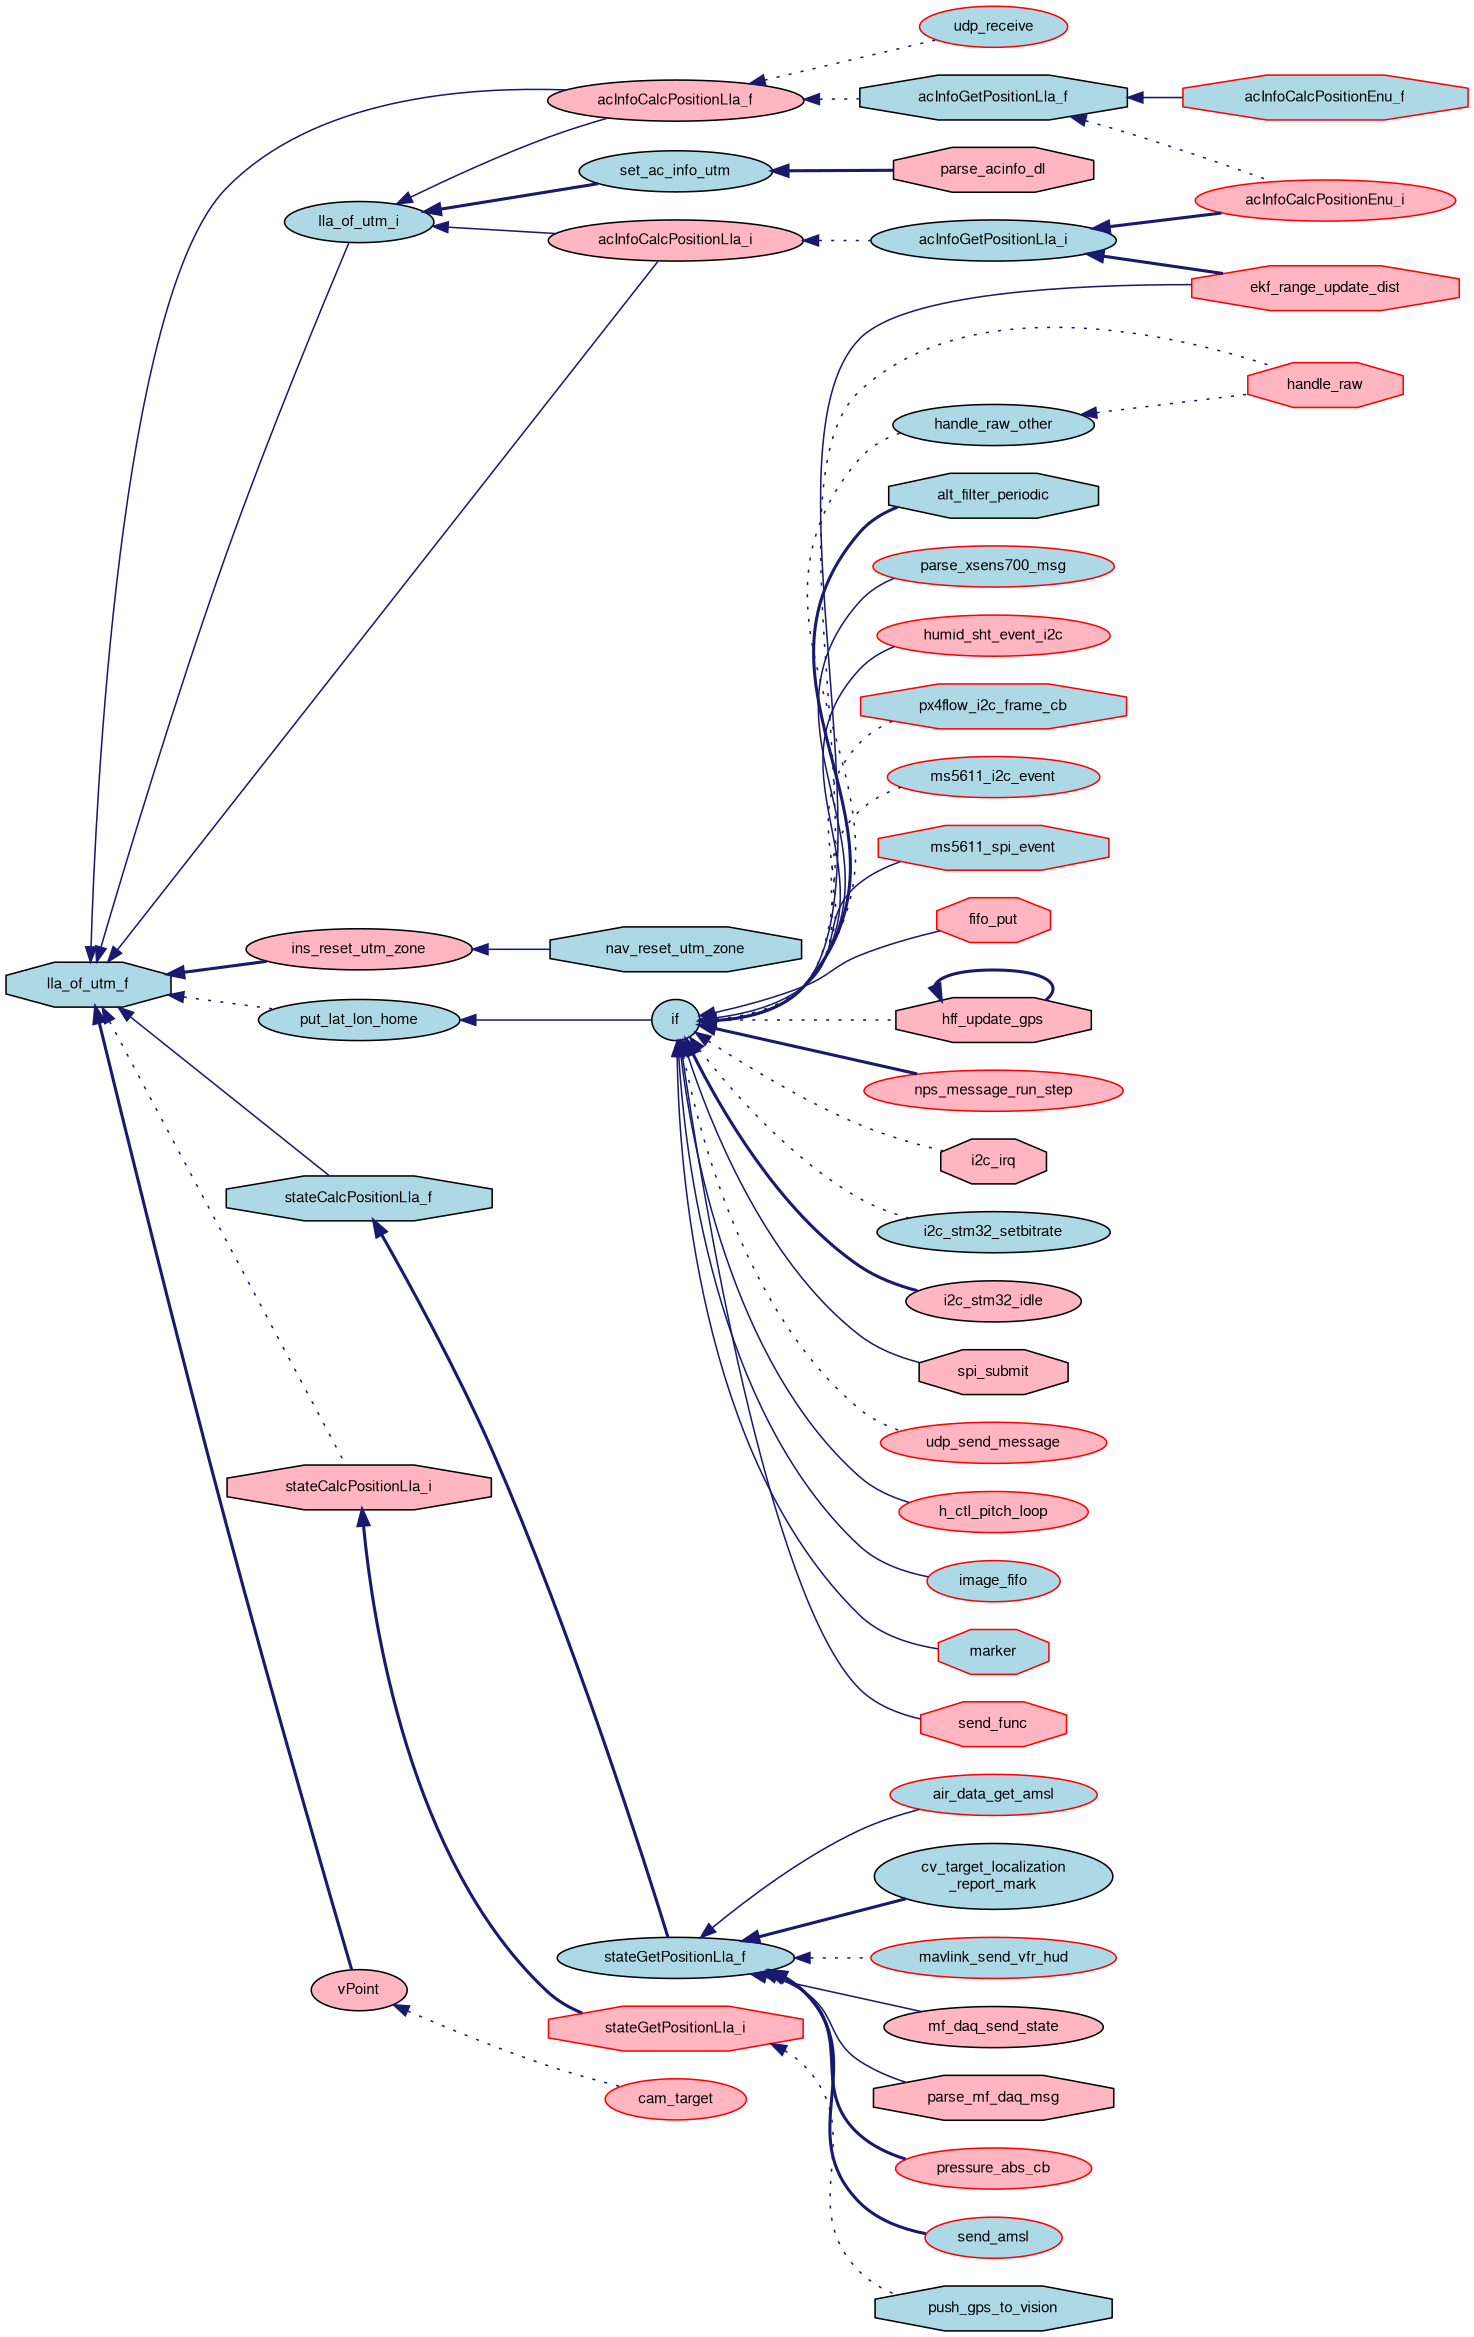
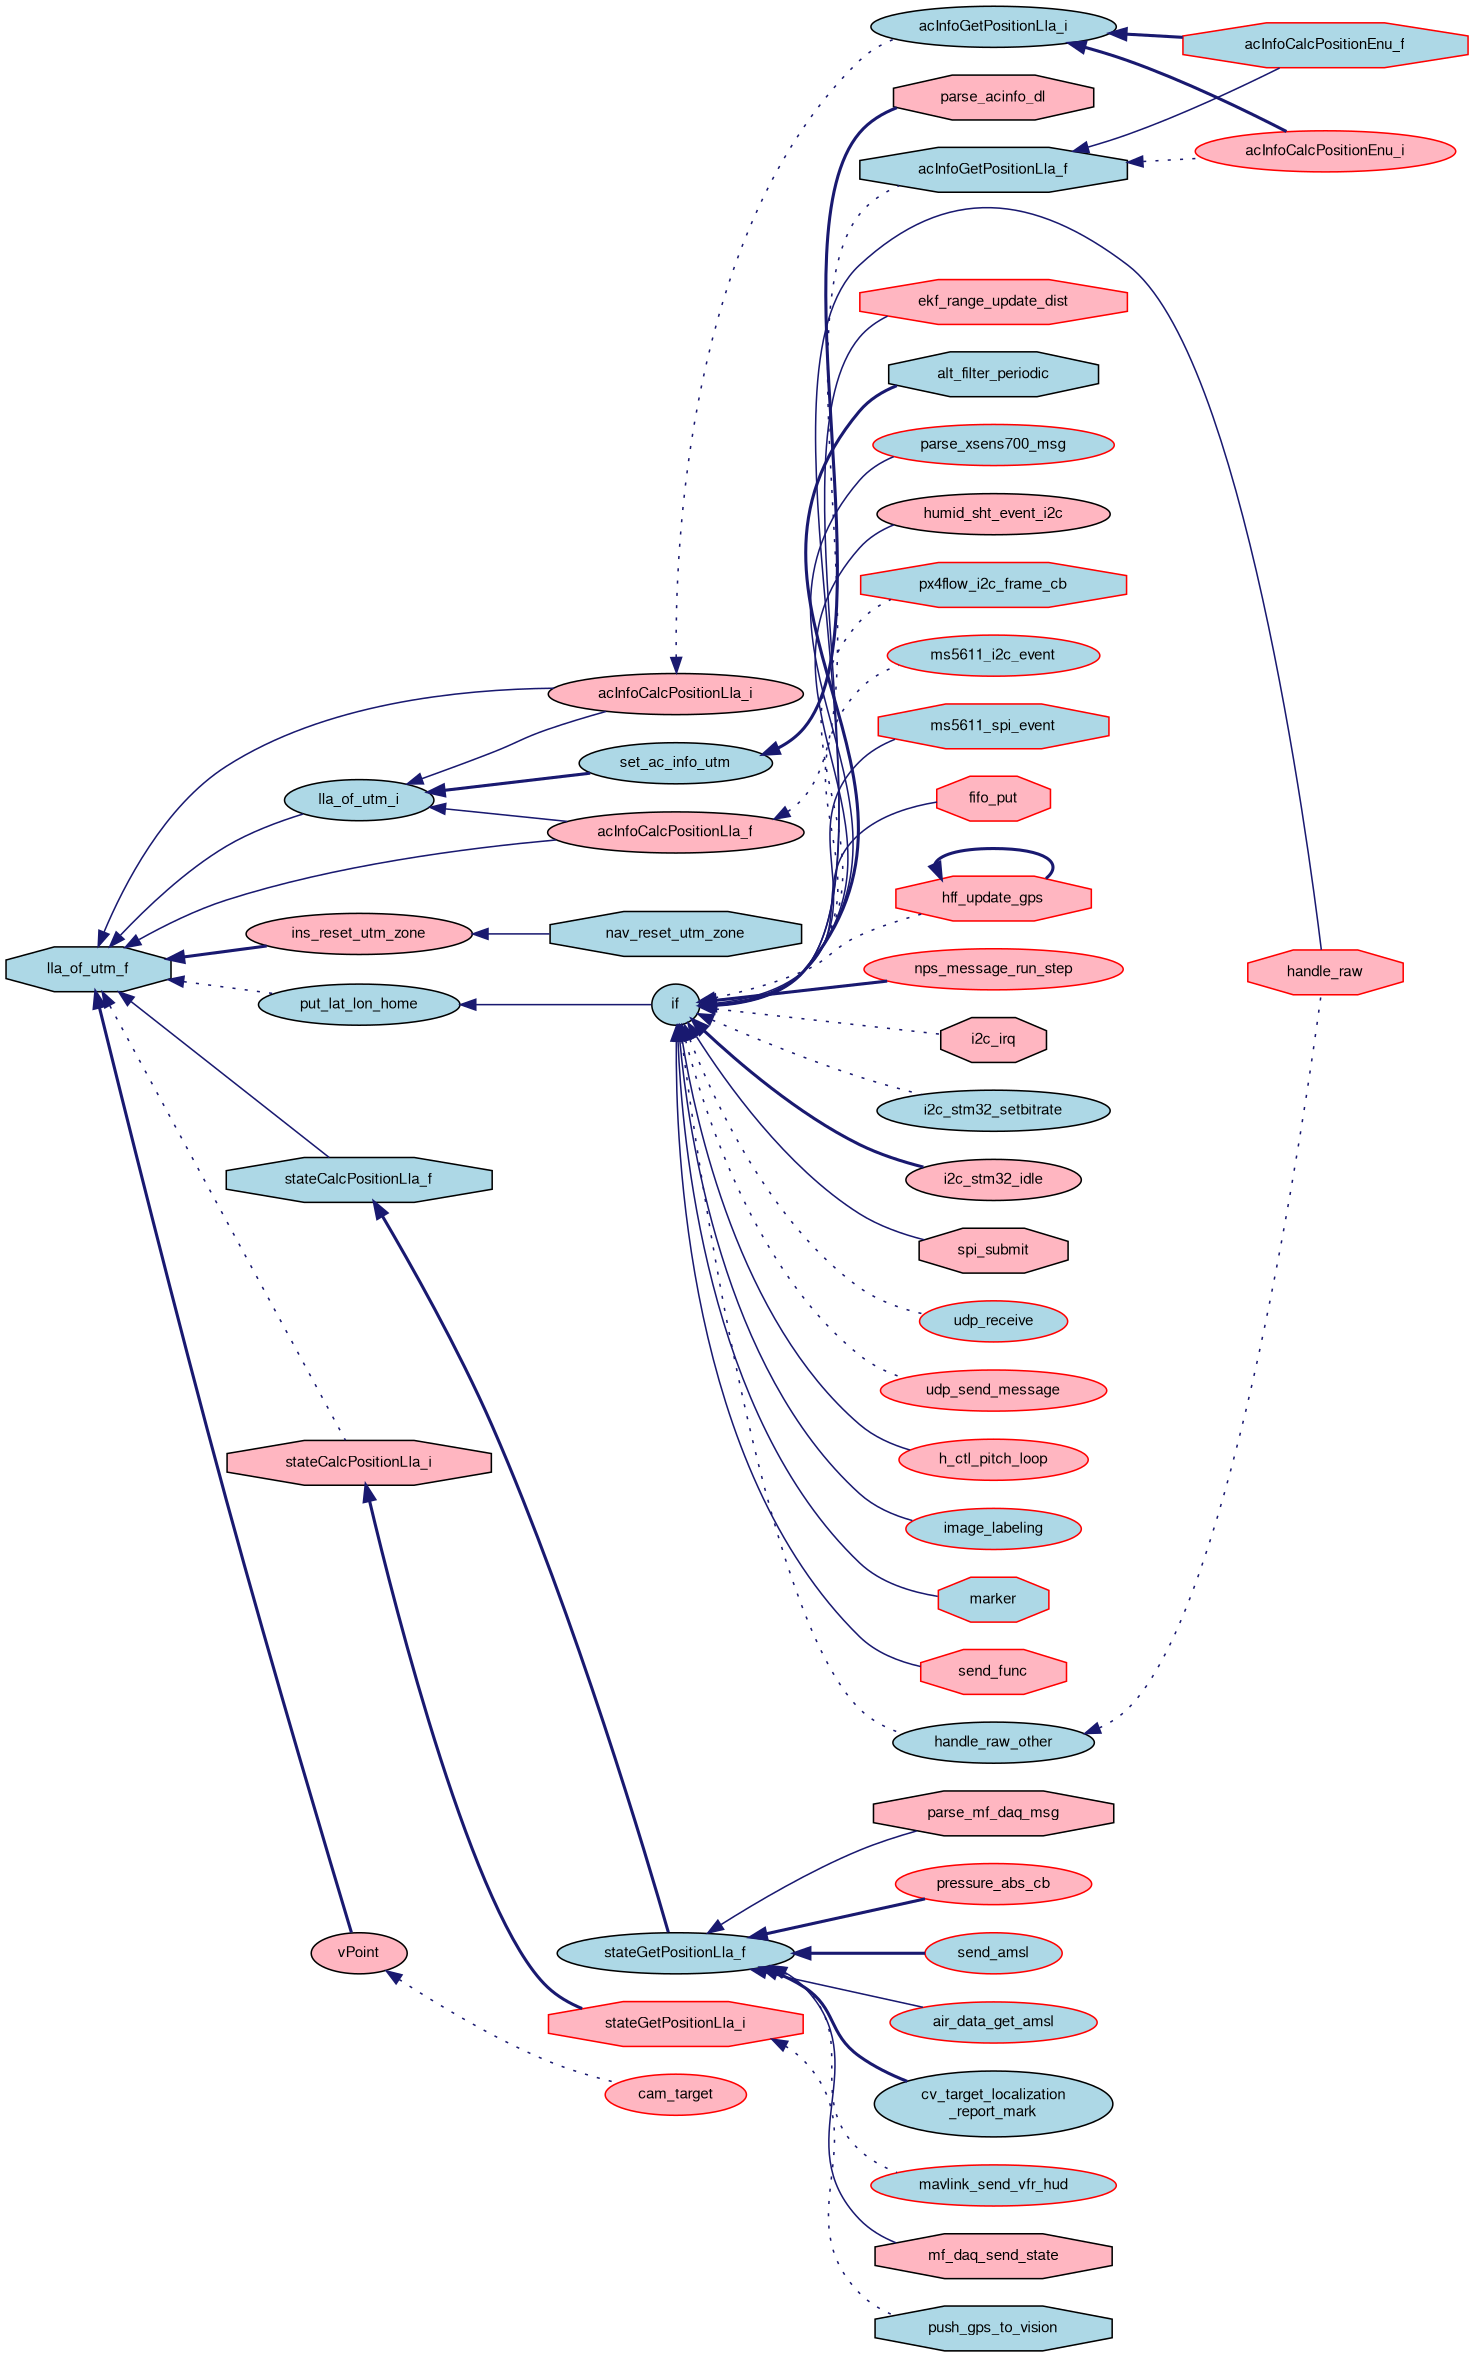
edge "udp_receive" -> "acInfoCalcPositionLla_f": now "udp_receive" -> "if"
edge "ekf_range_update_dist" -> "acInfoGetPositionLla_i": now "acInfoCalcPositionEnu_f" -> "acInfoGetPositionLla_i"
edge "handle_raw" -> "if": style dotted -> solid
node "humid_sht_event_i2c": color red -> black
node "hff_update_gps": color black -> red
node "image_fifo": label "image_fifo" -> "image_labeling"
node "mf_daq_send_state": shape ellipse -> octagon
